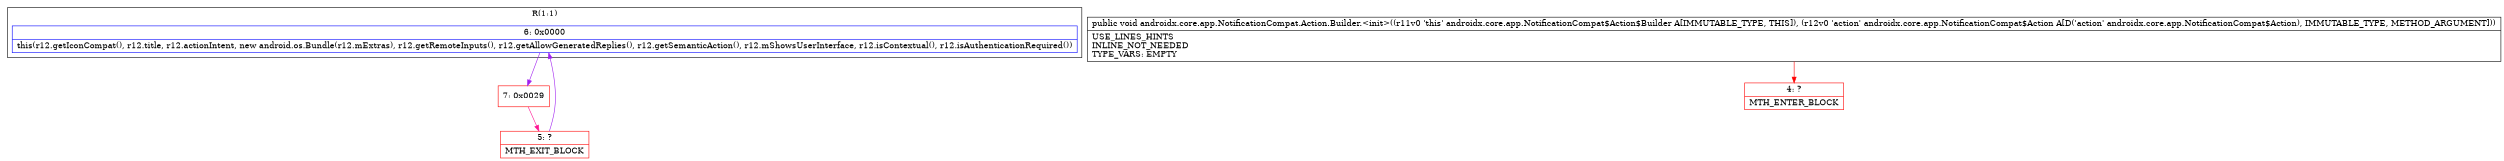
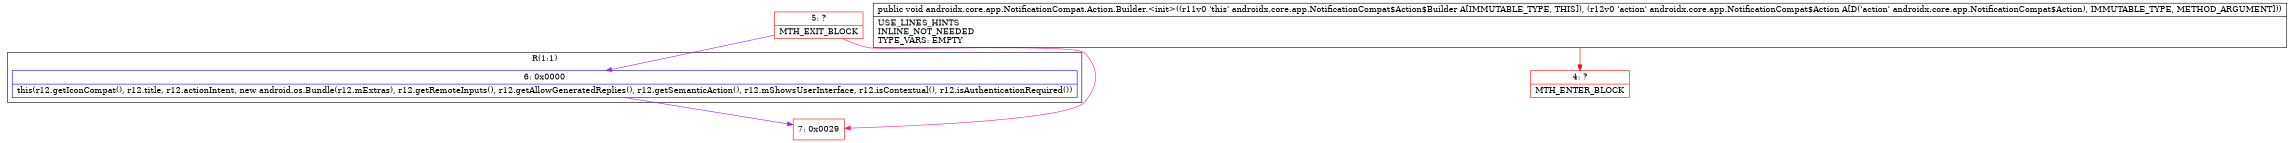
edge "7: 0x0029" -> "5: ?": reversed
